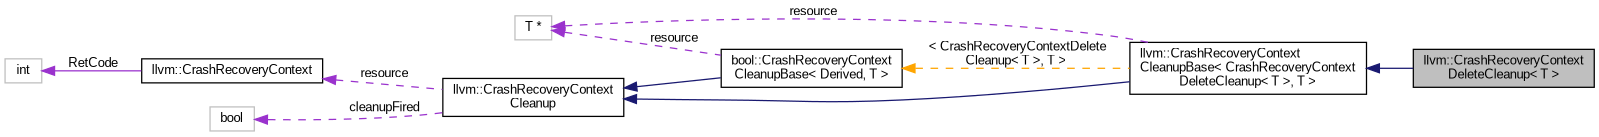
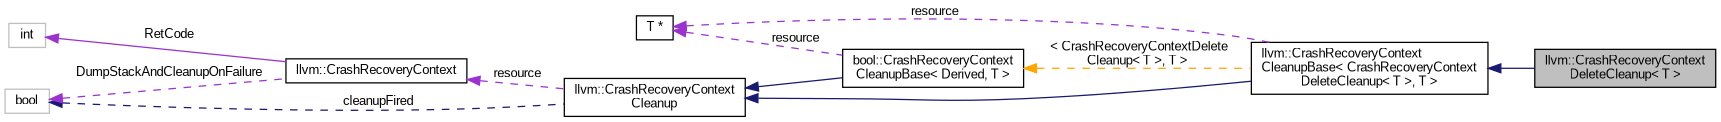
node "T *": color grey75 -> black
edge "llvm::CrashRecoveryContext" -> "bool": added, label "DumpStackAndCleanupOnFailure"
edge "llvm::CrashRecoveryContext Cleanup" -> "bool": color darkorchid3 -> midnightblue
